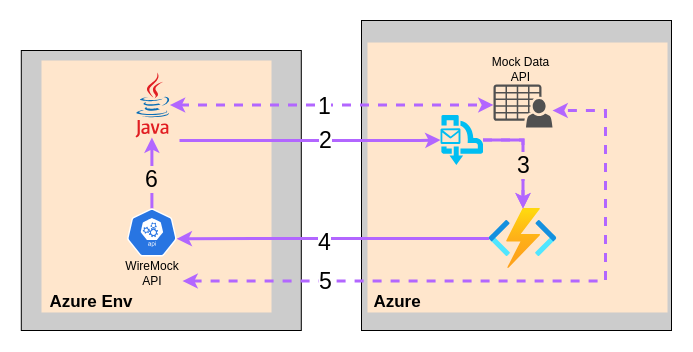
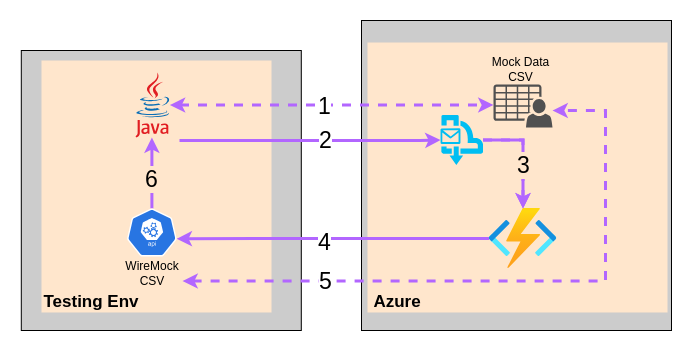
node "Mock Data API": label "Mock Data API" -> "Mock Data CSV"
node "WireMock API": label "WireMock API" -> "WireMock CSV"
node "Azure Env": label "Azure Env" -> "Testing Env"
